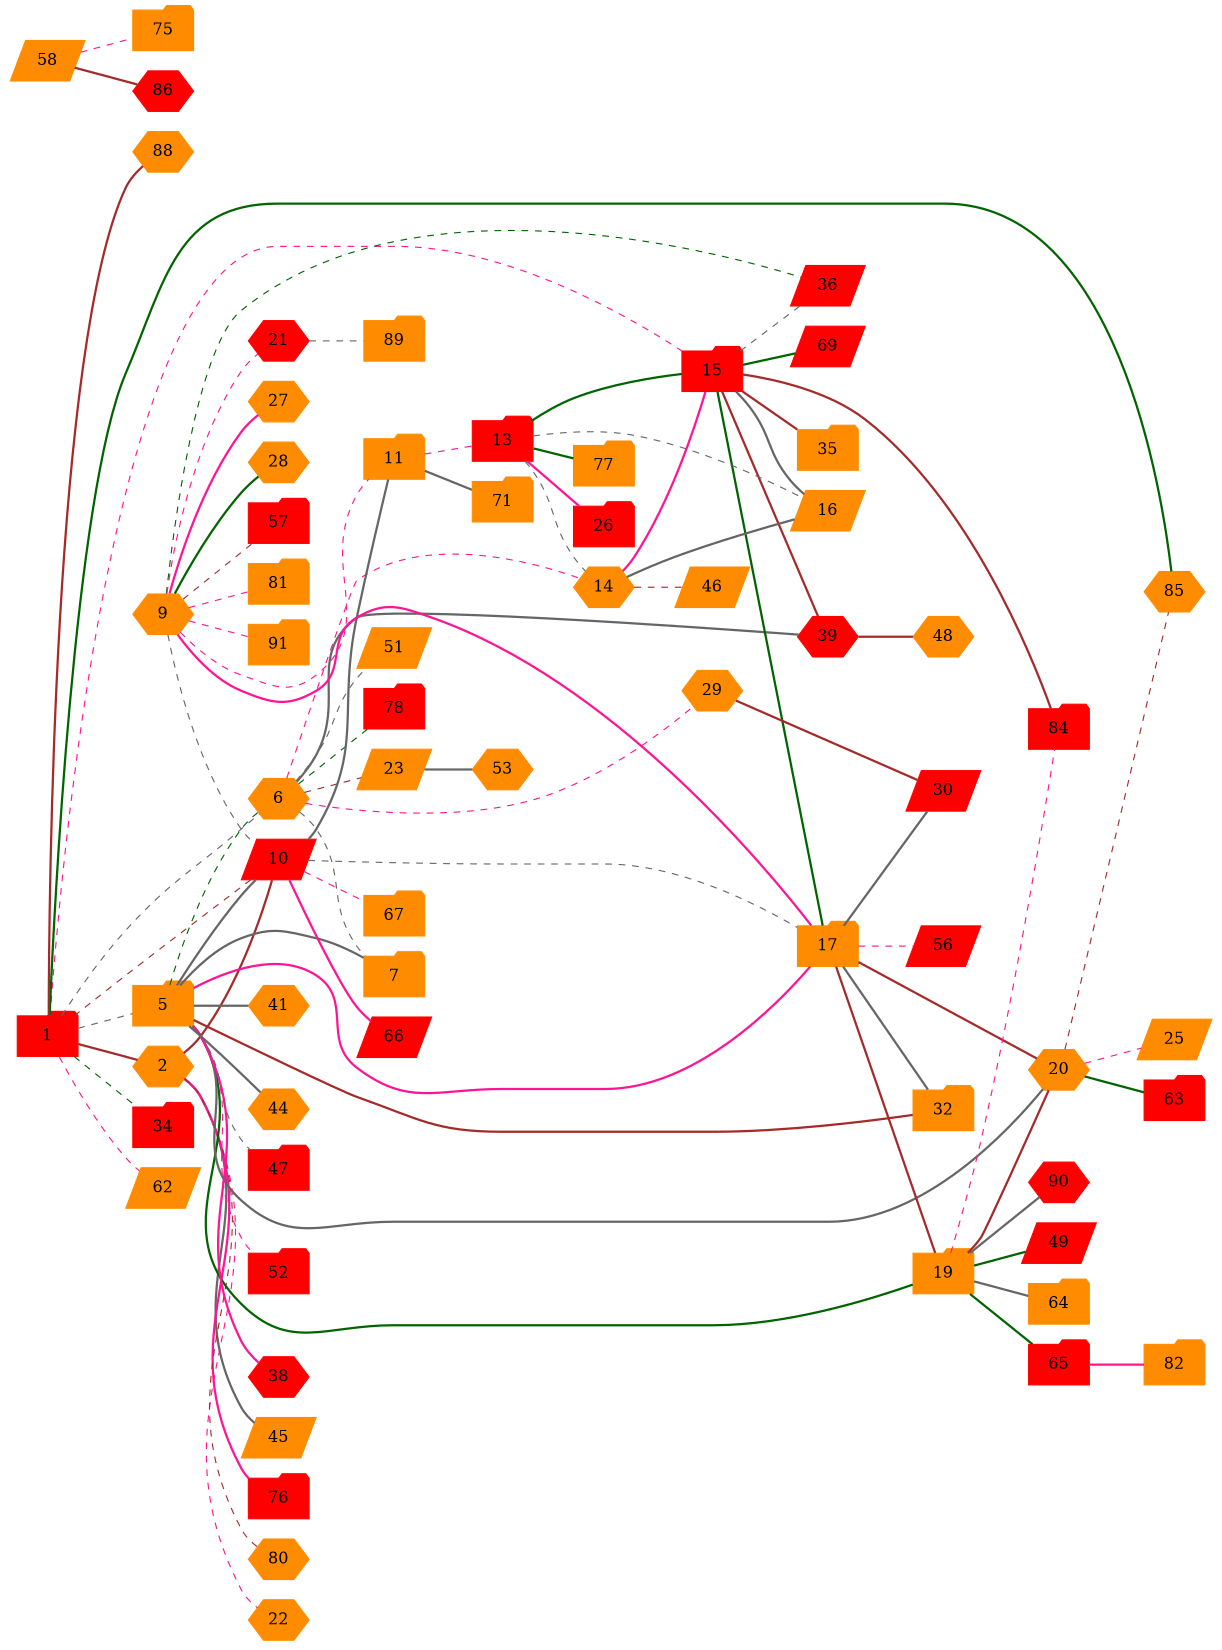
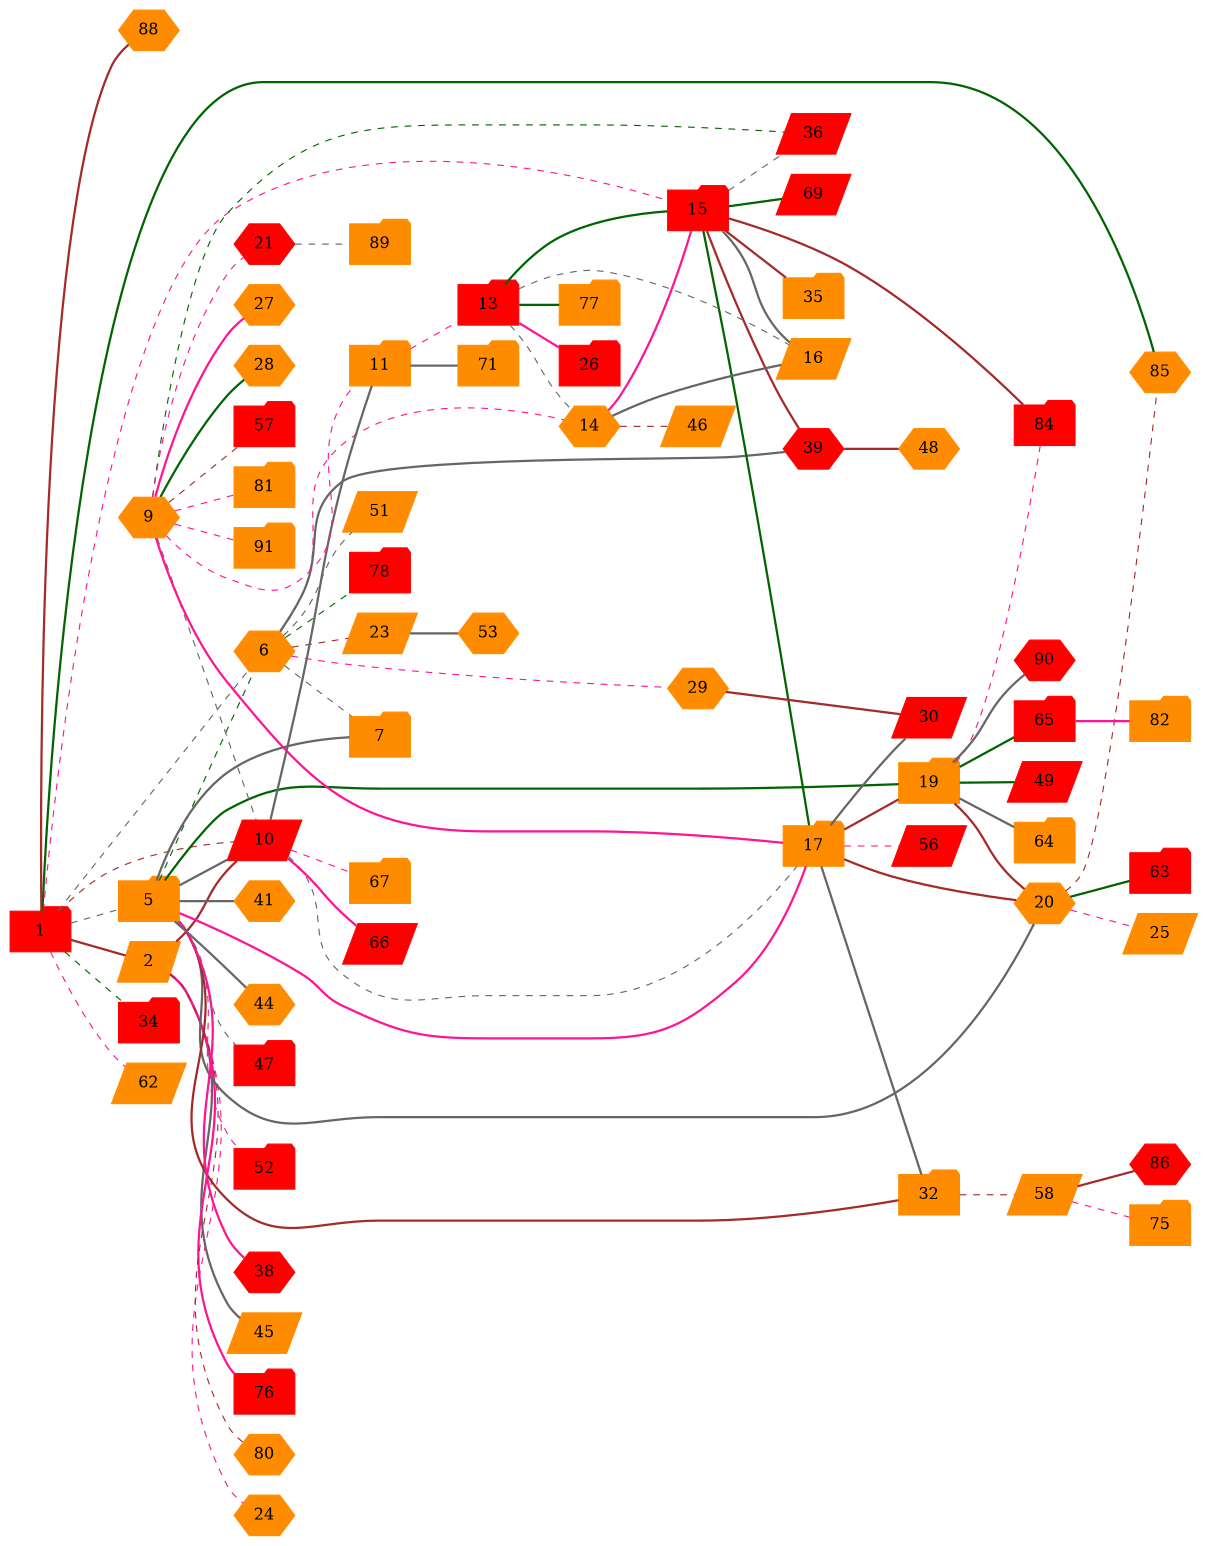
node "2": shape hexagon -> parallelogram
edge "32" -- "58": added
node "22": label "22" -> "24"
